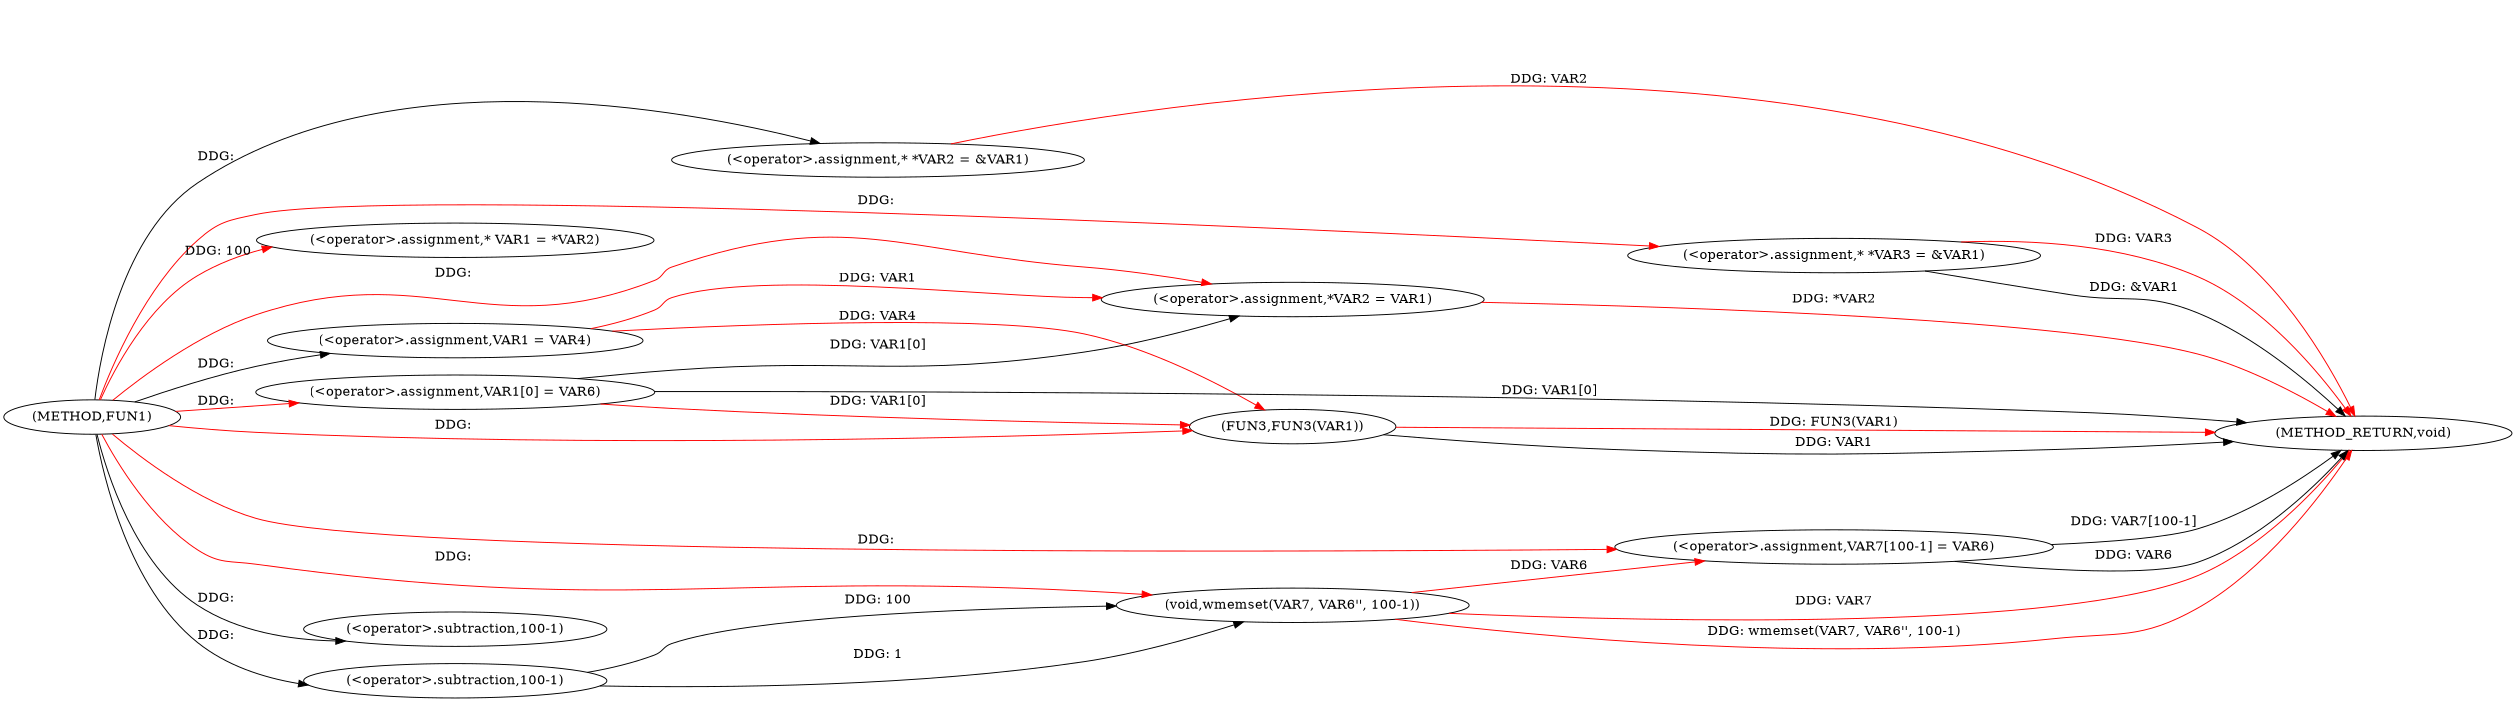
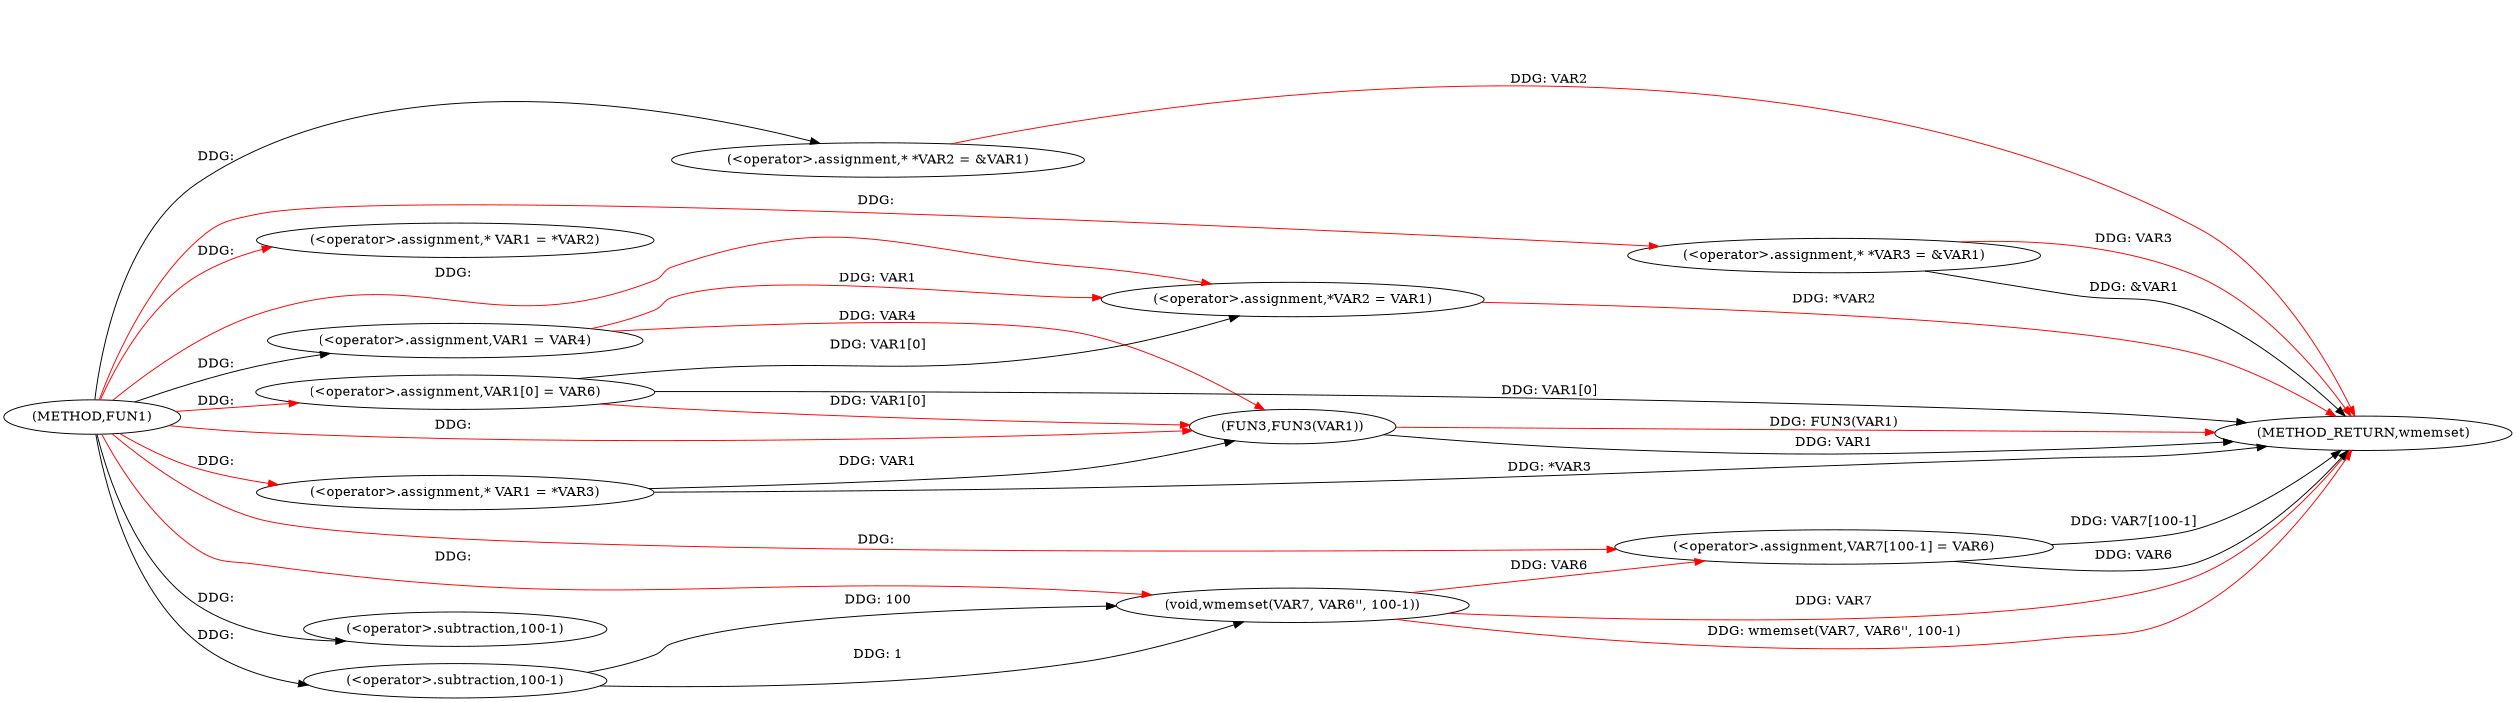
edge "(METHOD,FUN1)" -> "(<operator>.assignment,* VAR1 = *VAR2)": label "DDG: 100" -> "DDG: "
node "(METHOD_RETURN,void)": label "(METHOD_RETURN,void)" -> "(METHOD_RETURN,wmemset)"
node "(<operator>.assignment,* VAR1 = *VAR3)": added
